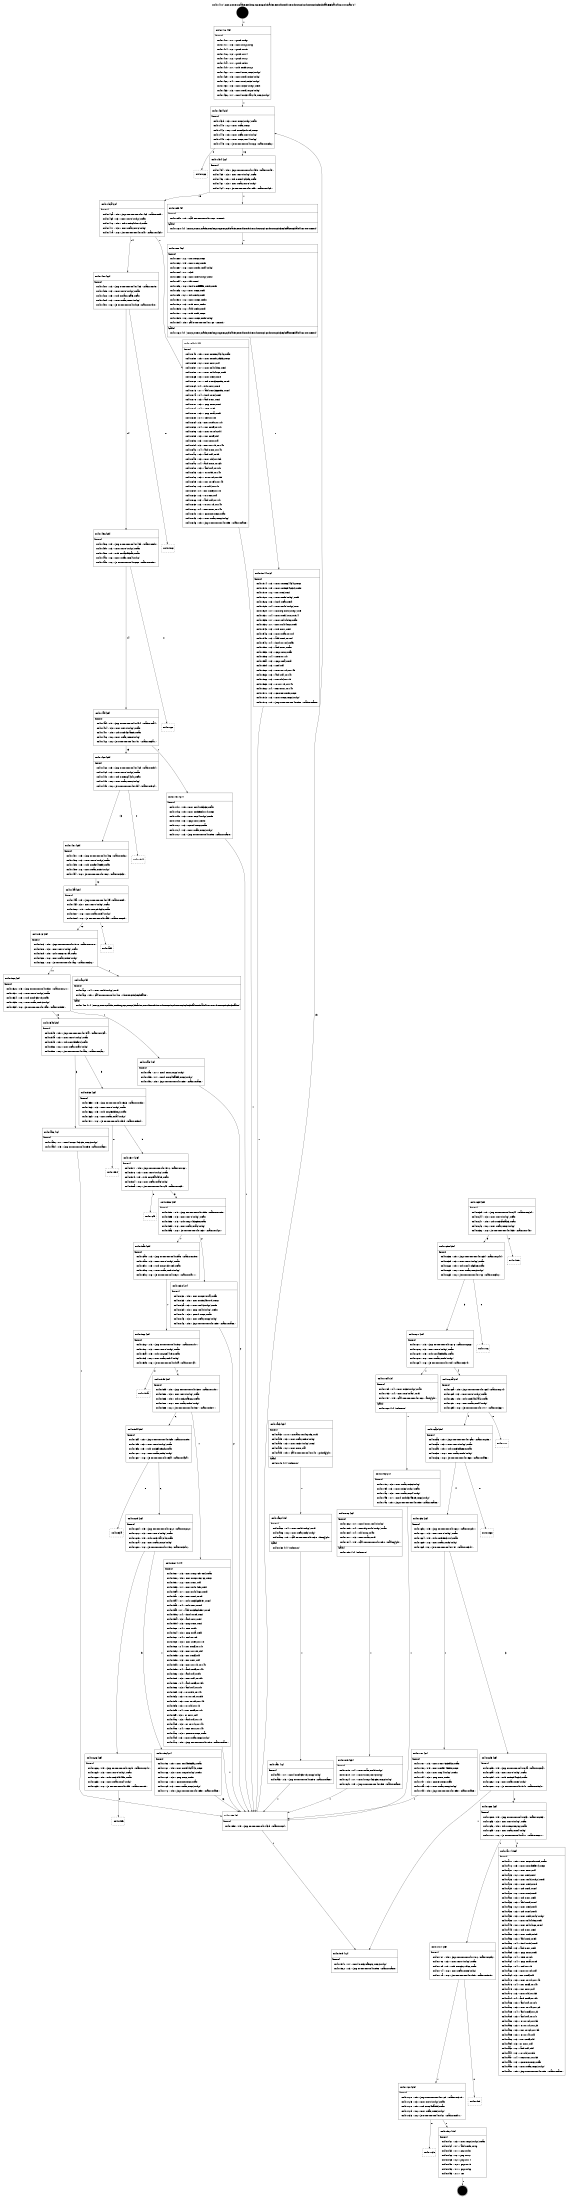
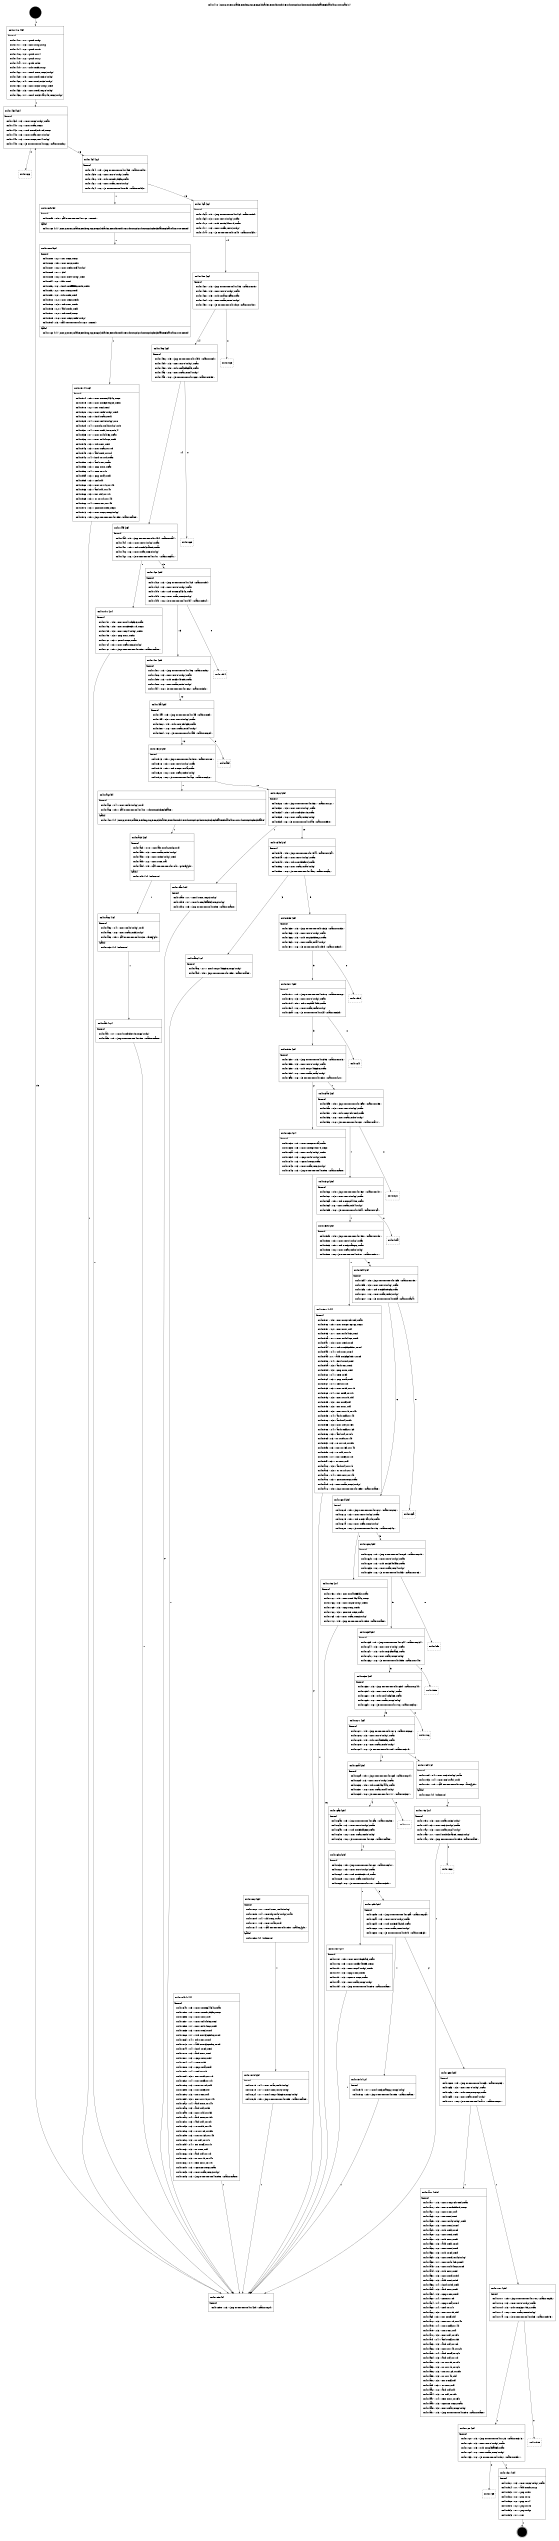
edge "0x40146a [22]" -> "0x40184b [144]": removed, label "1"
edge "0x401ac2 [9]" -> "0x401acb [23]": added, label "1"
node "0x401e21": added
edge "0x4016a3 [25]" -> "0x401e68": now "0x40179c [21]" -> "0x401e68"
edge "0x401626 [25]" -> "0x40163f [25]": added, label "5"
edge "0x401e9e [5]" -> "0x40197b [12]": reversed
